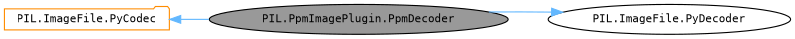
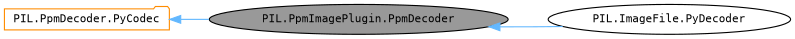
edge "PIL.PpmImagePlugin.PpmDecoder" -> "PIL.ImageFile.PyDecoder": reversed
node "PIL.ImageFile.PyCodec": label "PIL.ImageFile.PyCodec" -> "PIL.PpmDecoder.PyCodec"
